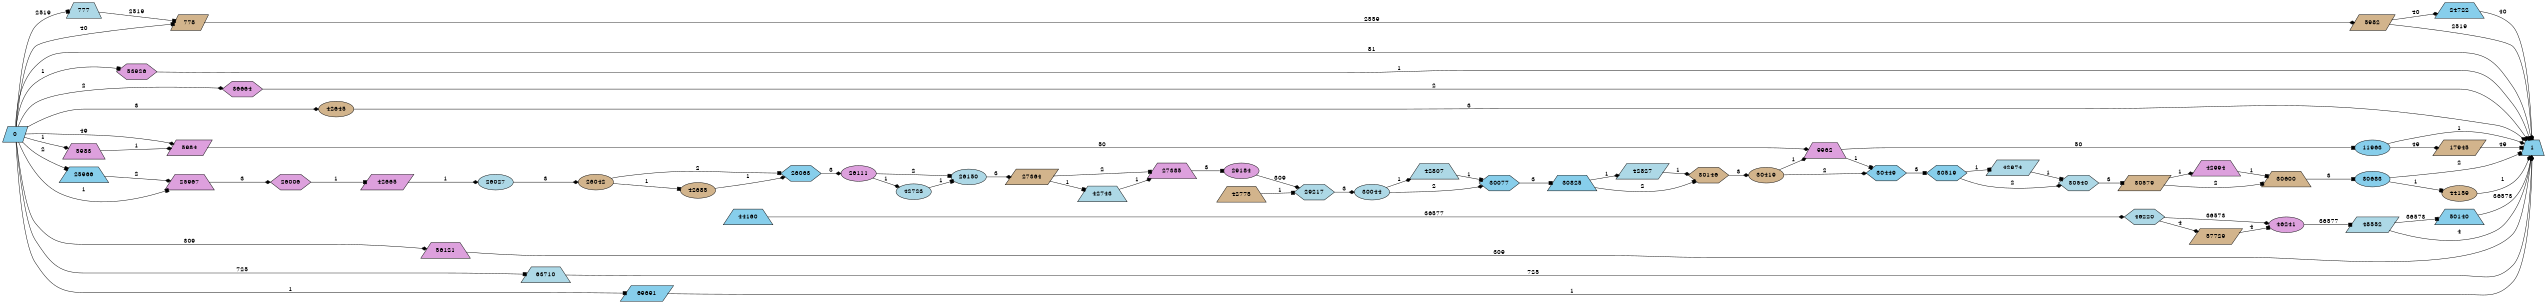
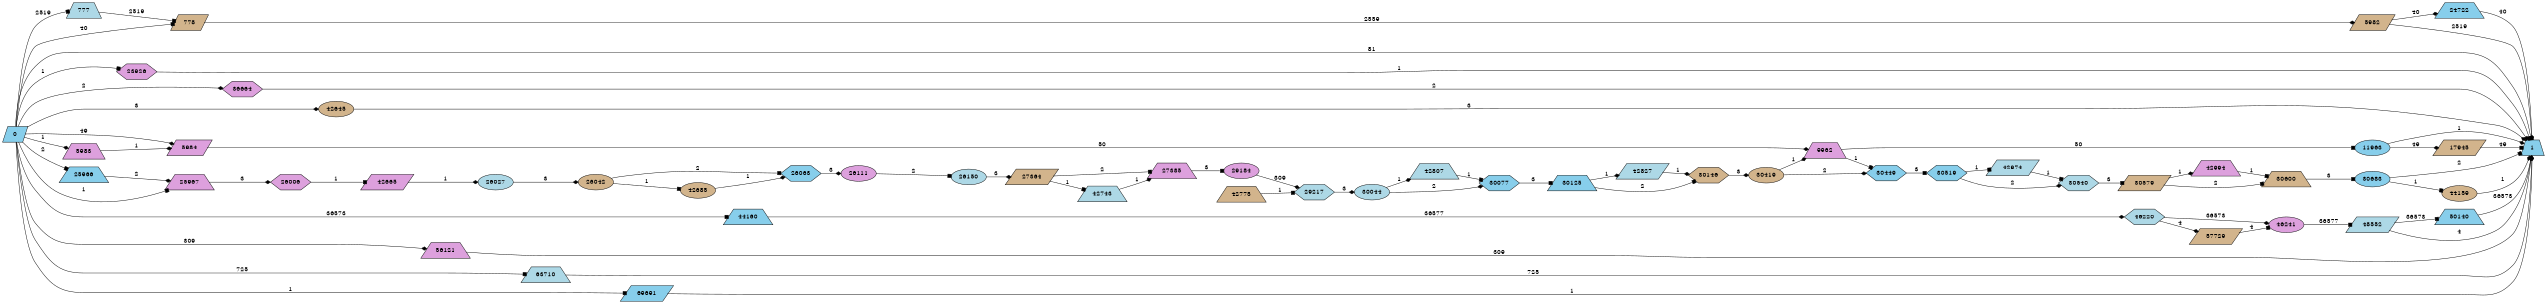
node "53926": label "53926" -> "23926"
node "30825": label "30825" -> "30125"
node "42723": removed
edge "0" -> "44160": added, label "36573"
